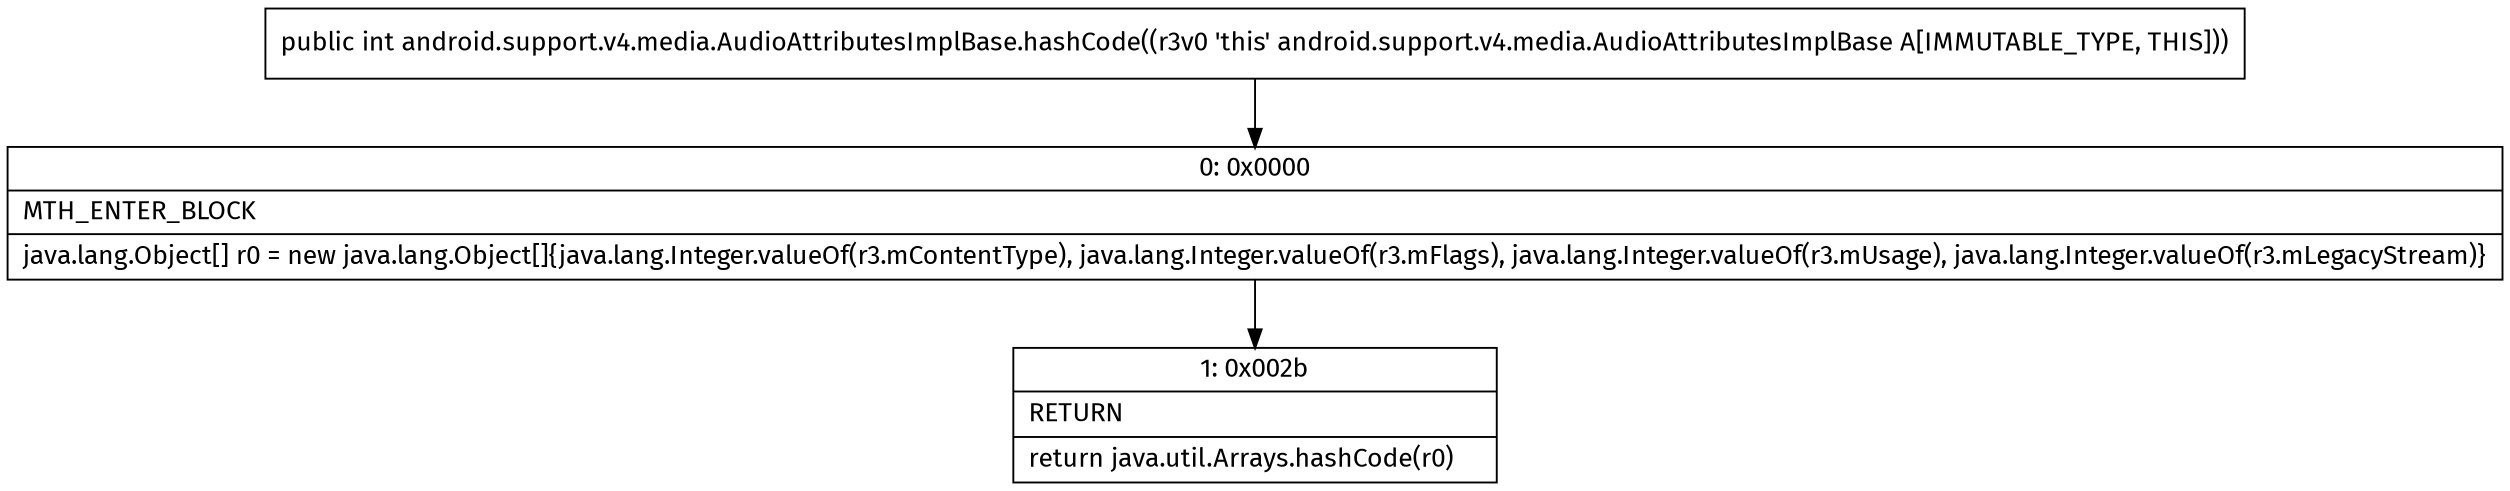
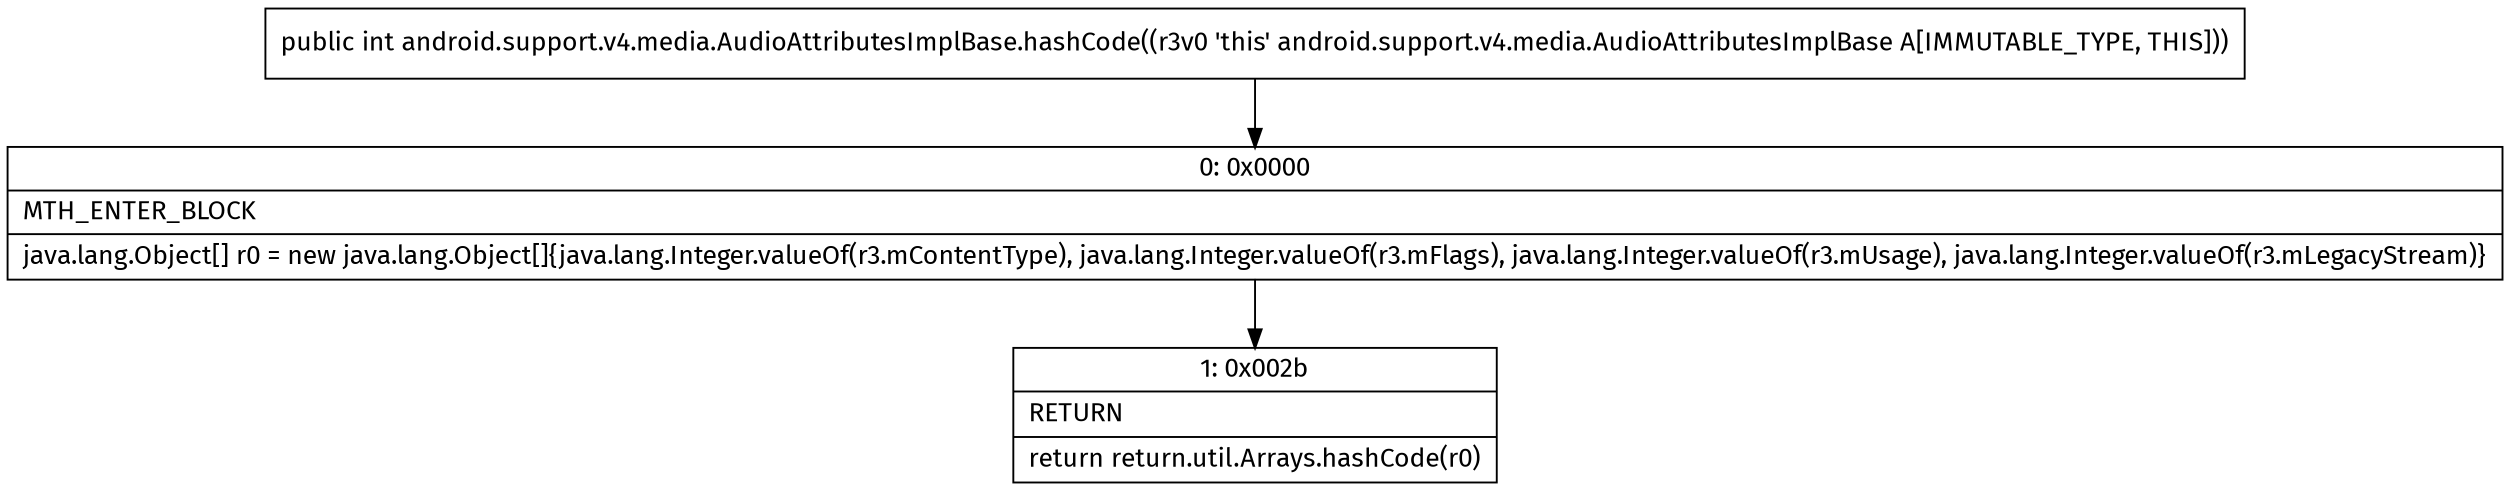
node "1: 0x002b": text "return java.util.Arrays.hashCode(r0)" -> "return return.util.Arrays.hashCode(r0)"
